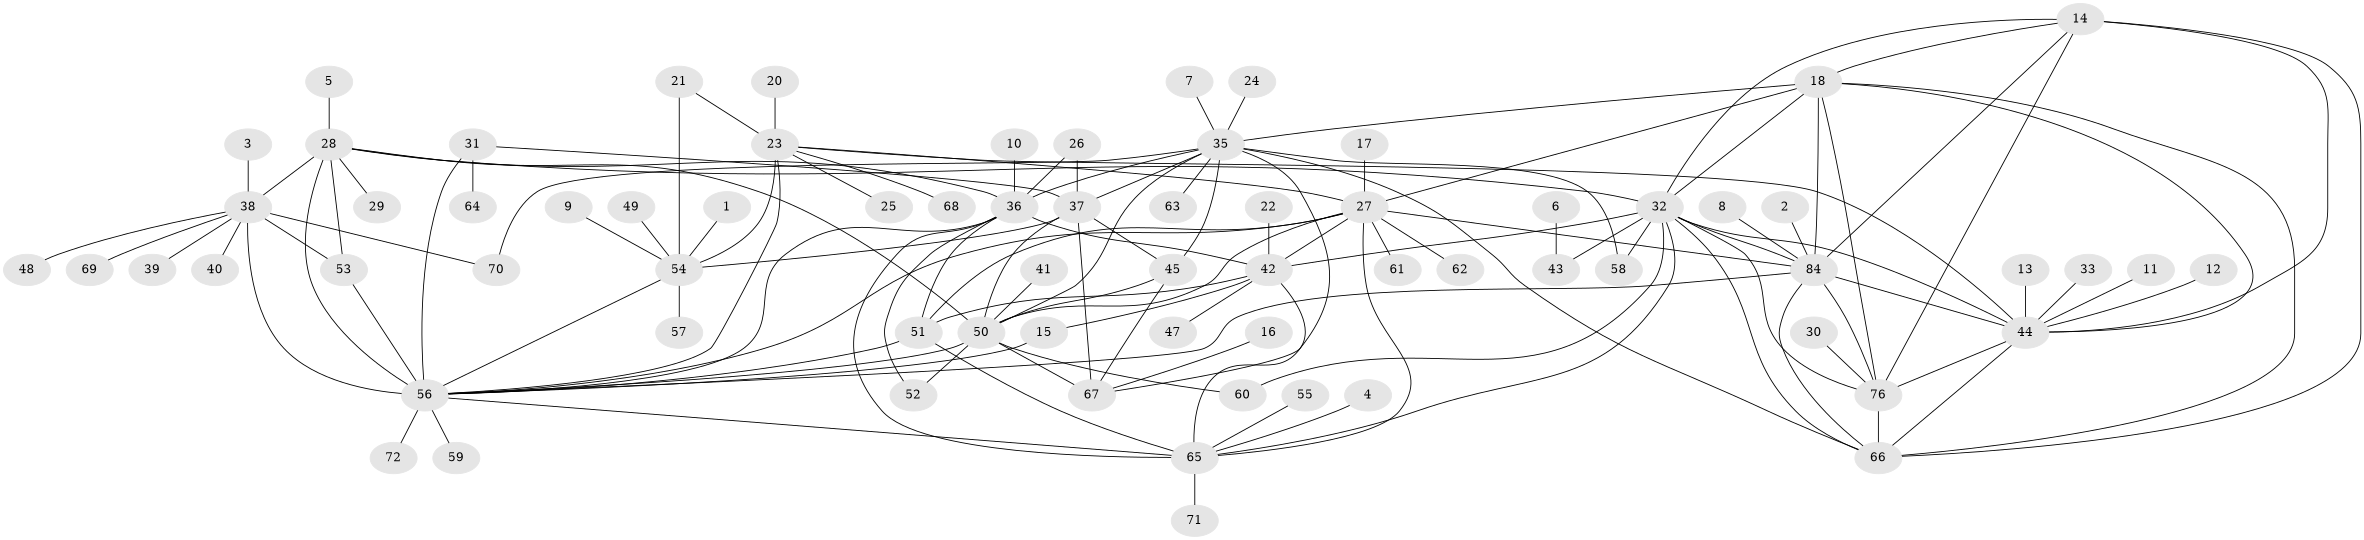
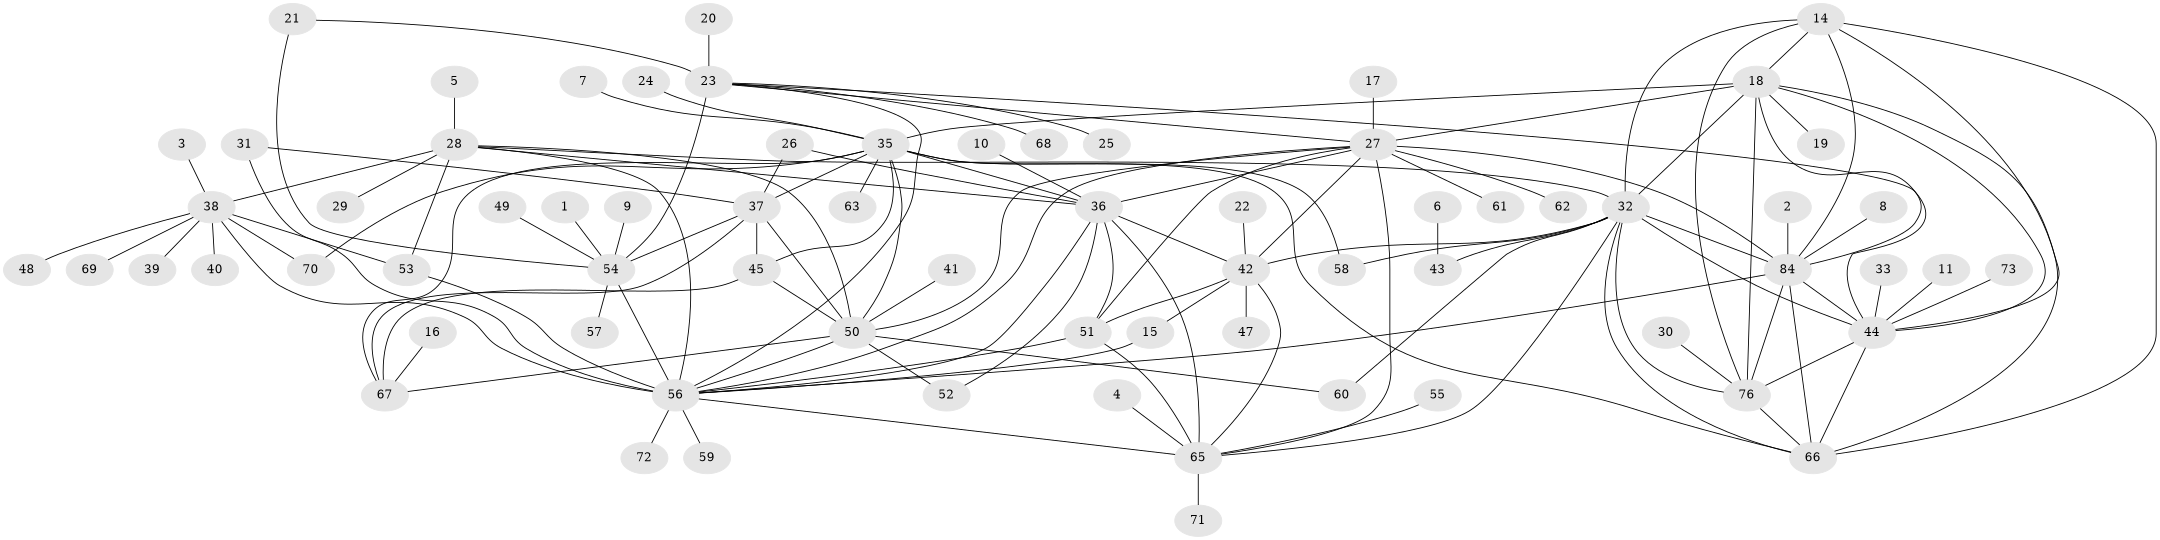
node "19": added
edge "27" -- "36": added
node "64": removed
node "13": label "13" -> "73"
node "12": removed
